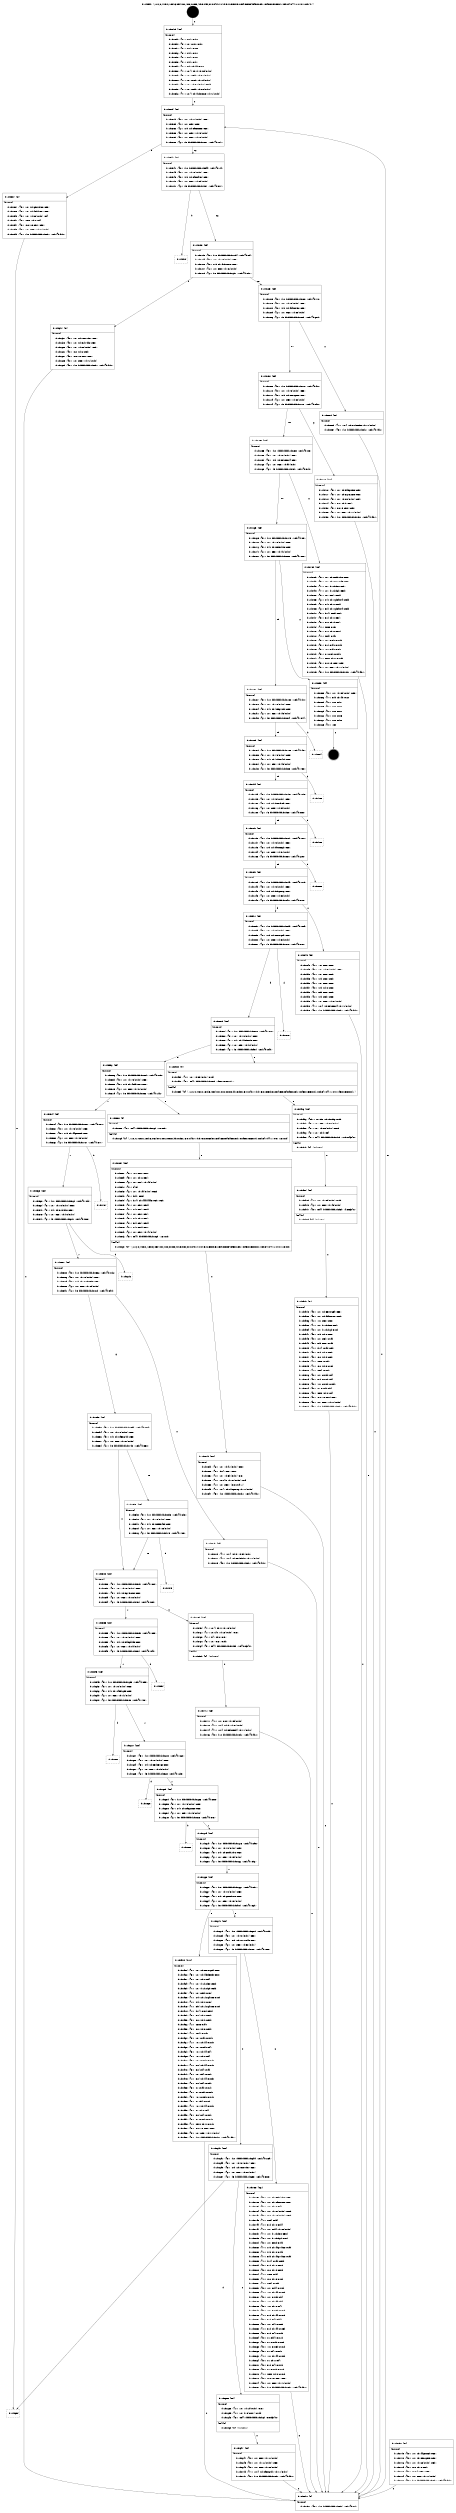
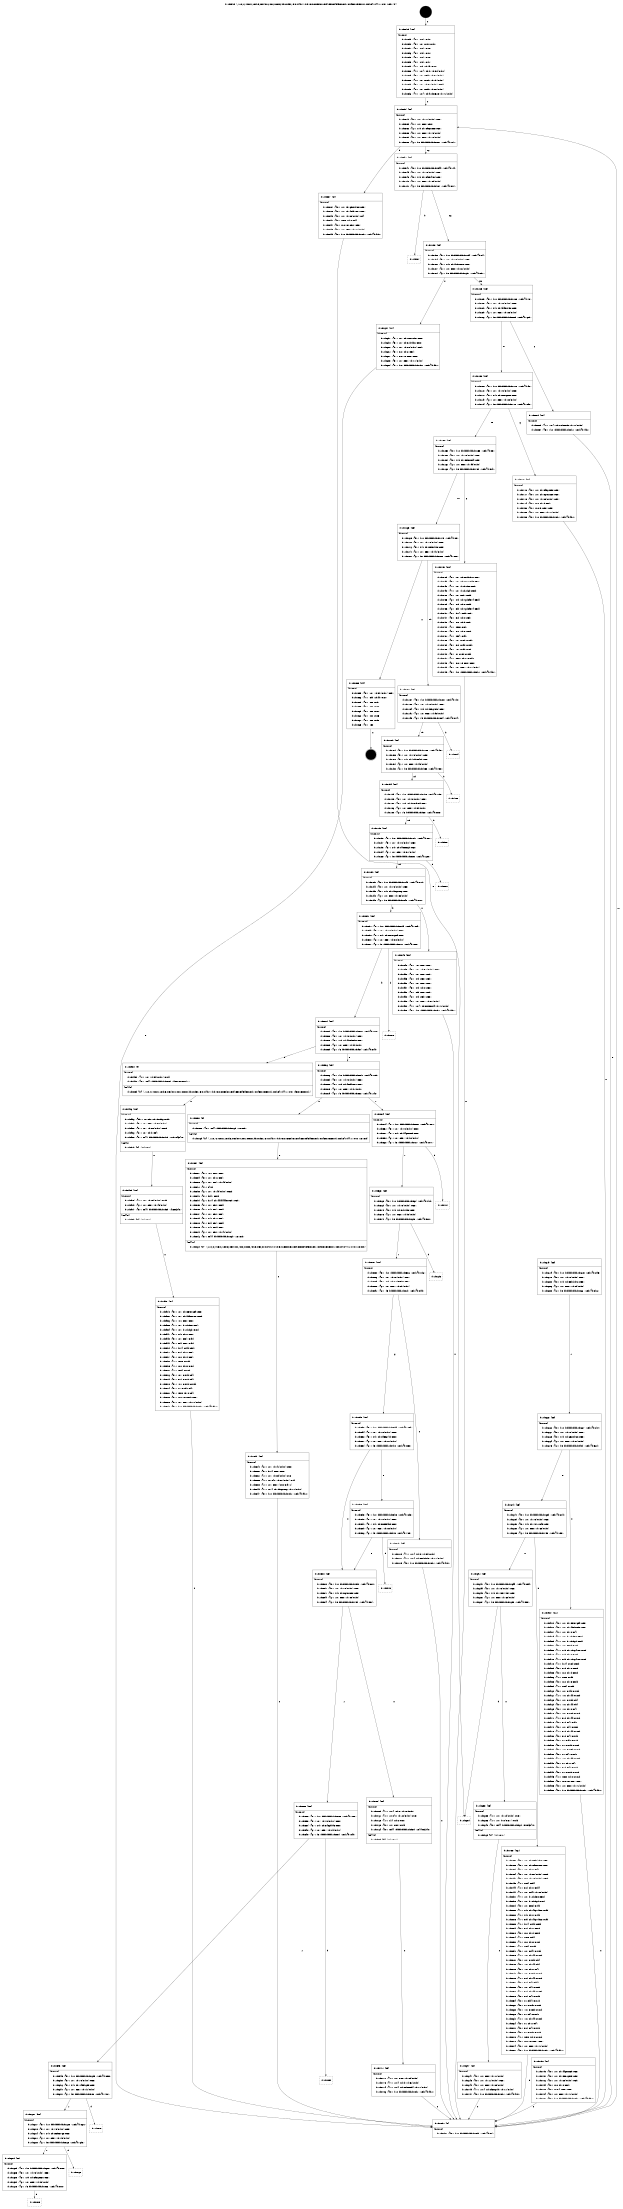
edge "0x401630 [25]" -> "0x401649 [25]": removed, label "4"
